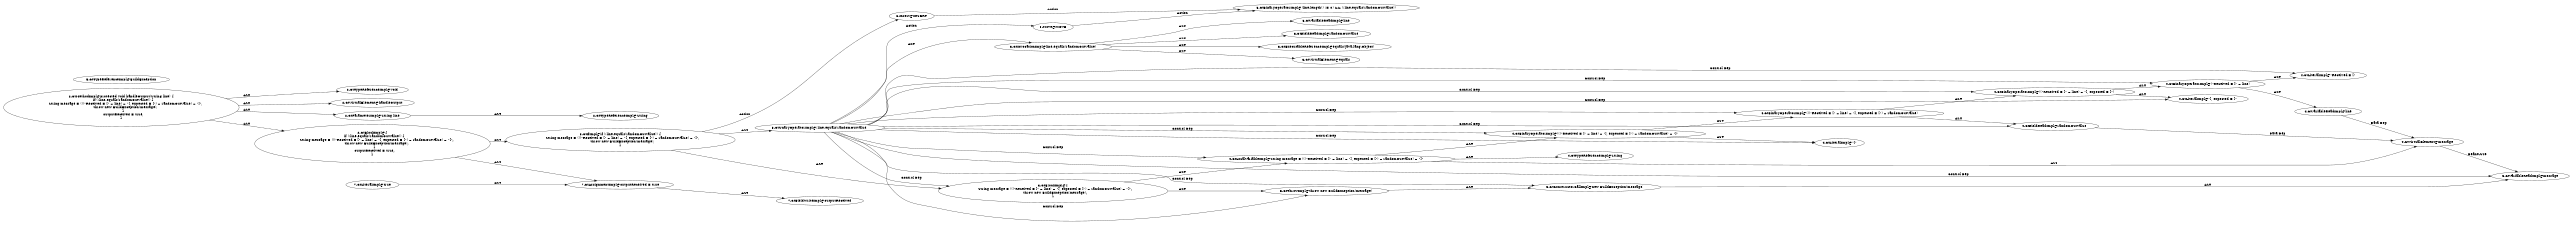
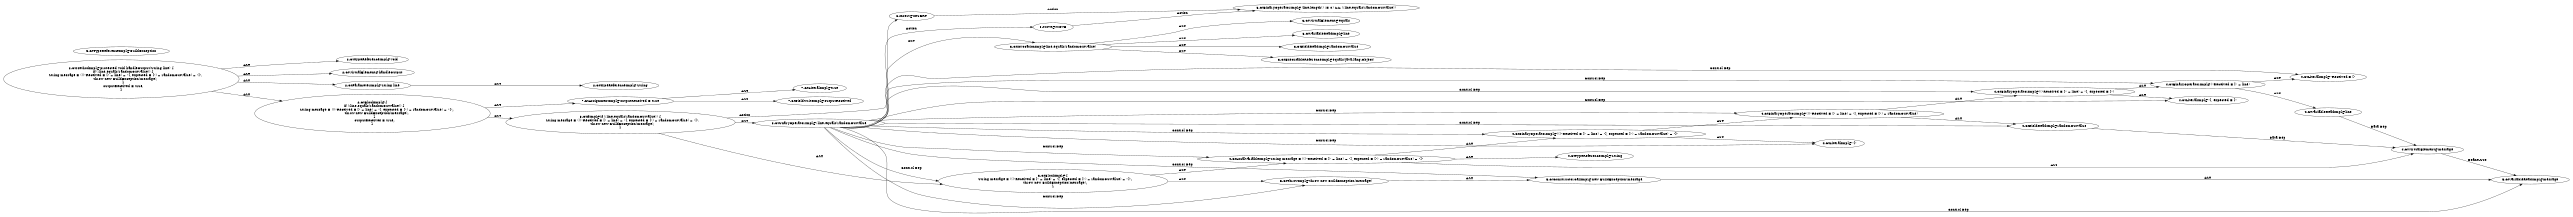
edge "7:CtLiteralImpl@true" -> "7:CtAssignmentImpl@outputReceived = true": reversed
